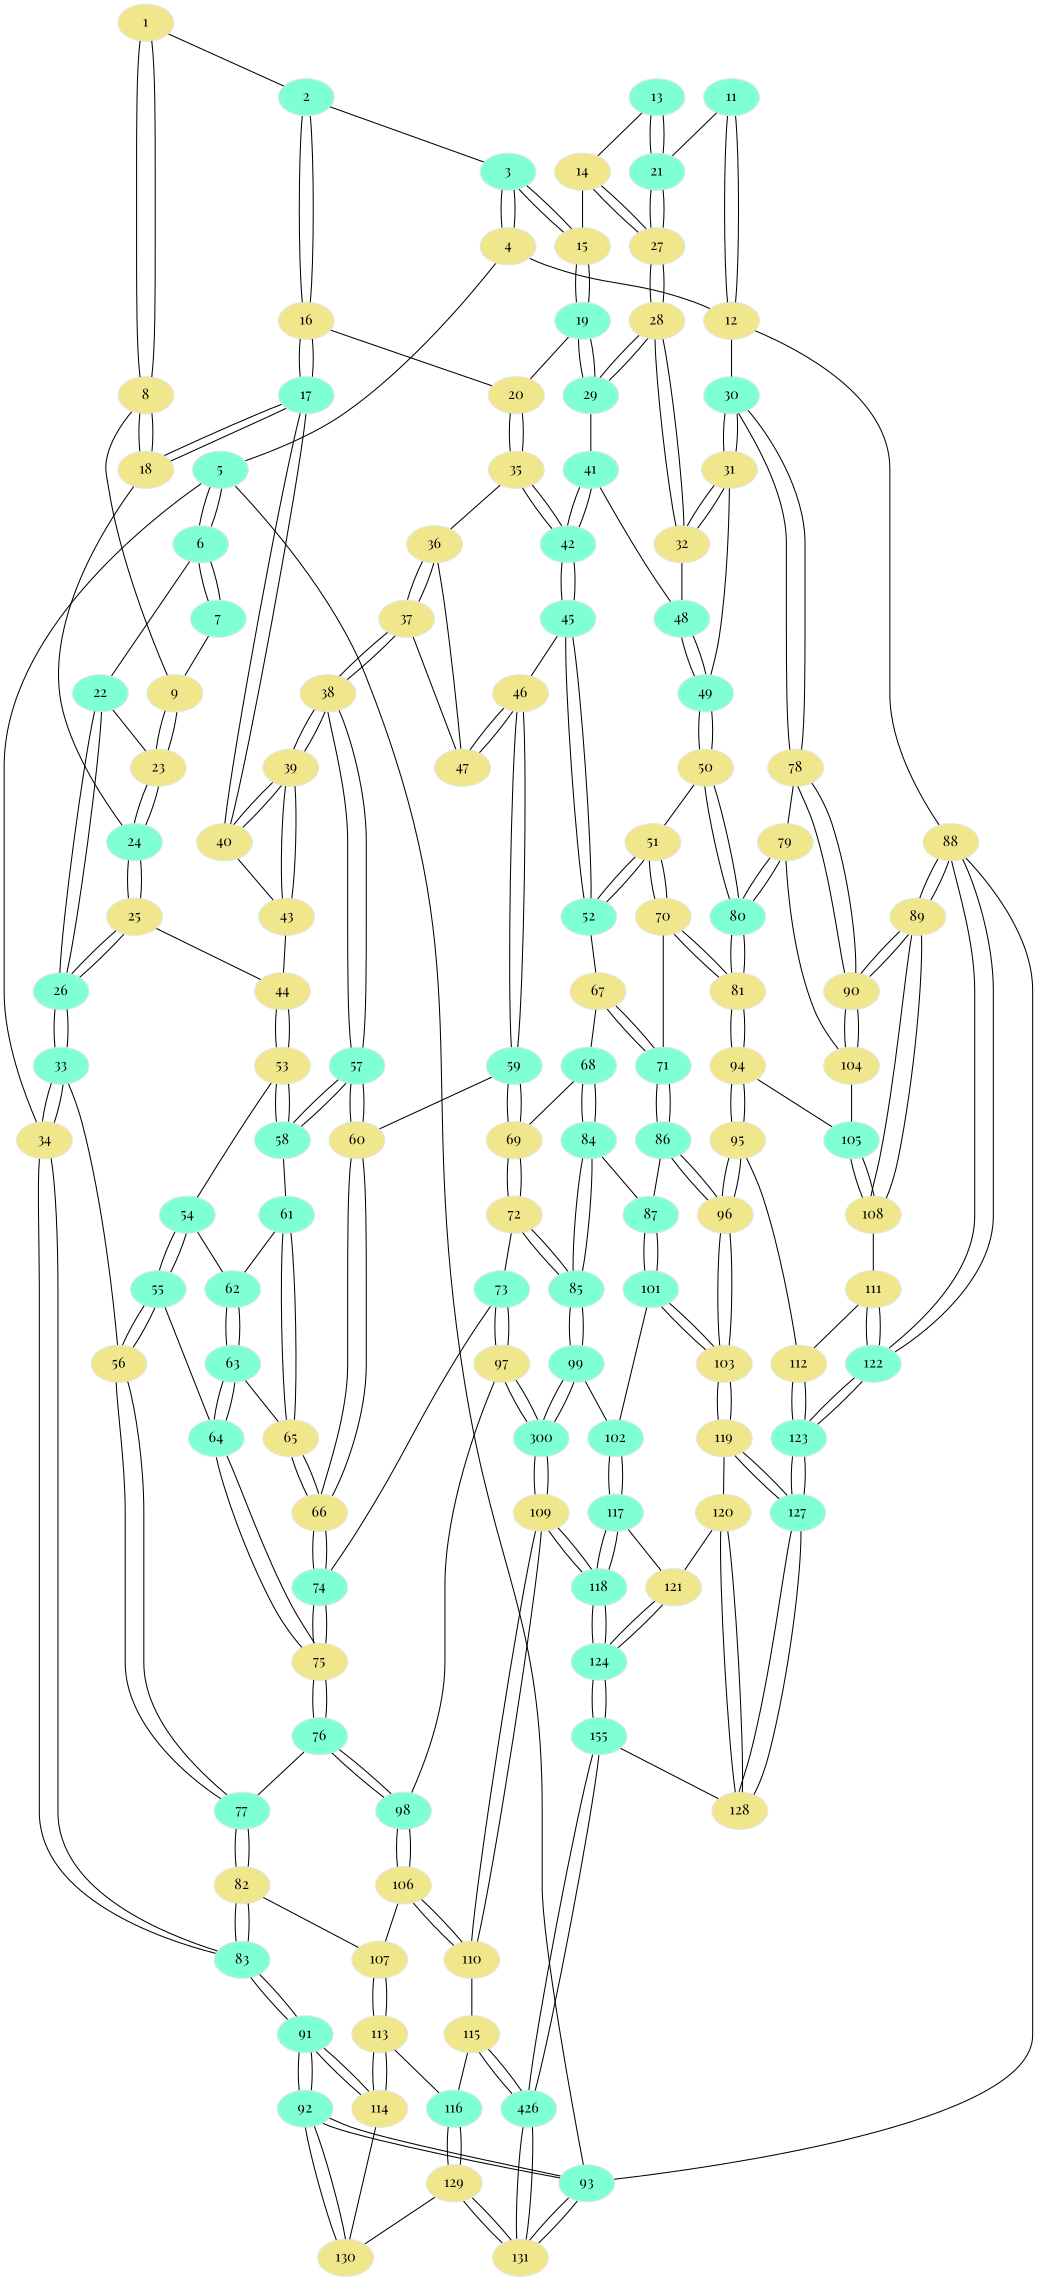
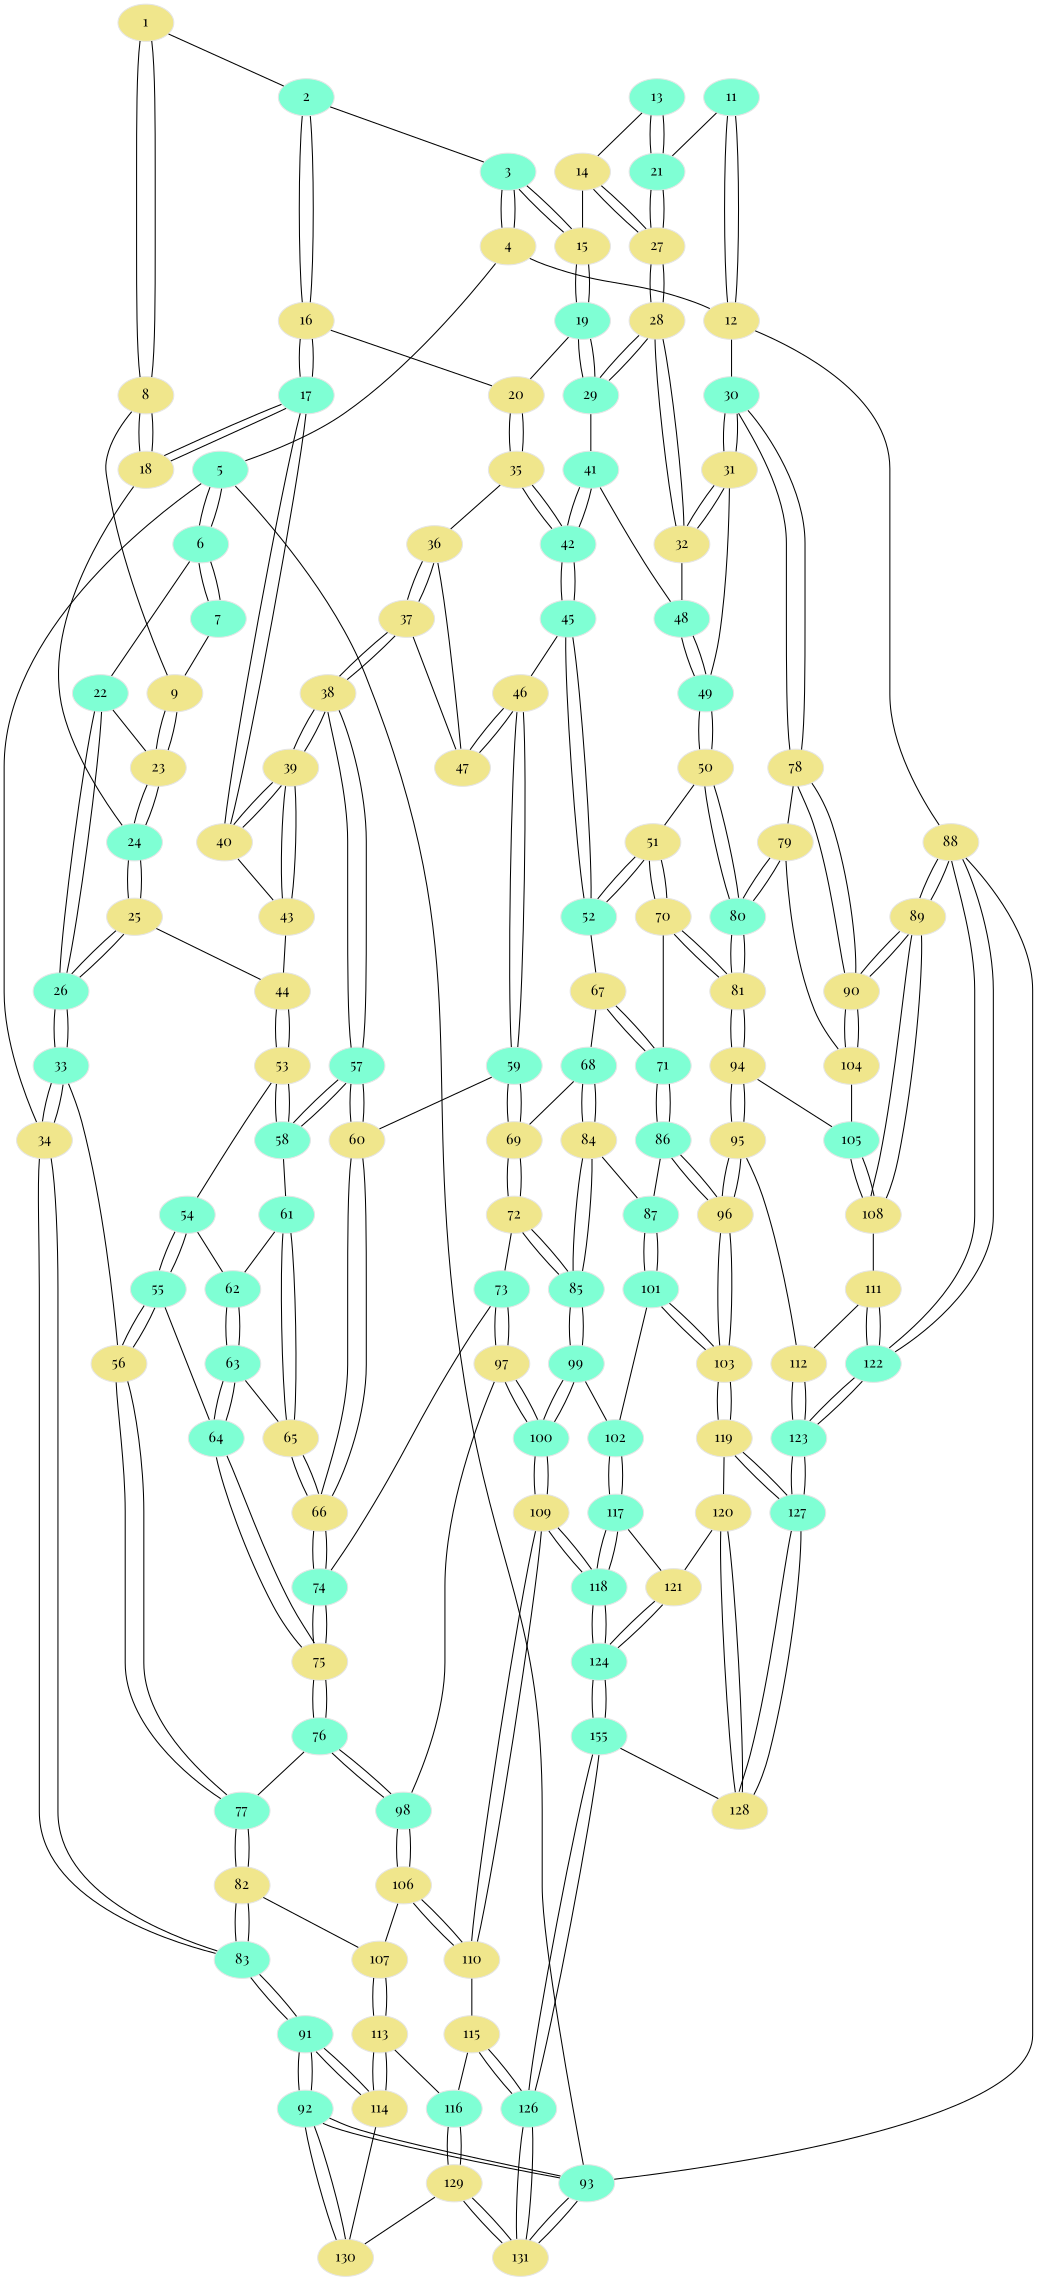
node "84": fillcolor aquamarine -> khaki
node "300": label "300" -> "100"
node "426": label "426" -> "126"
